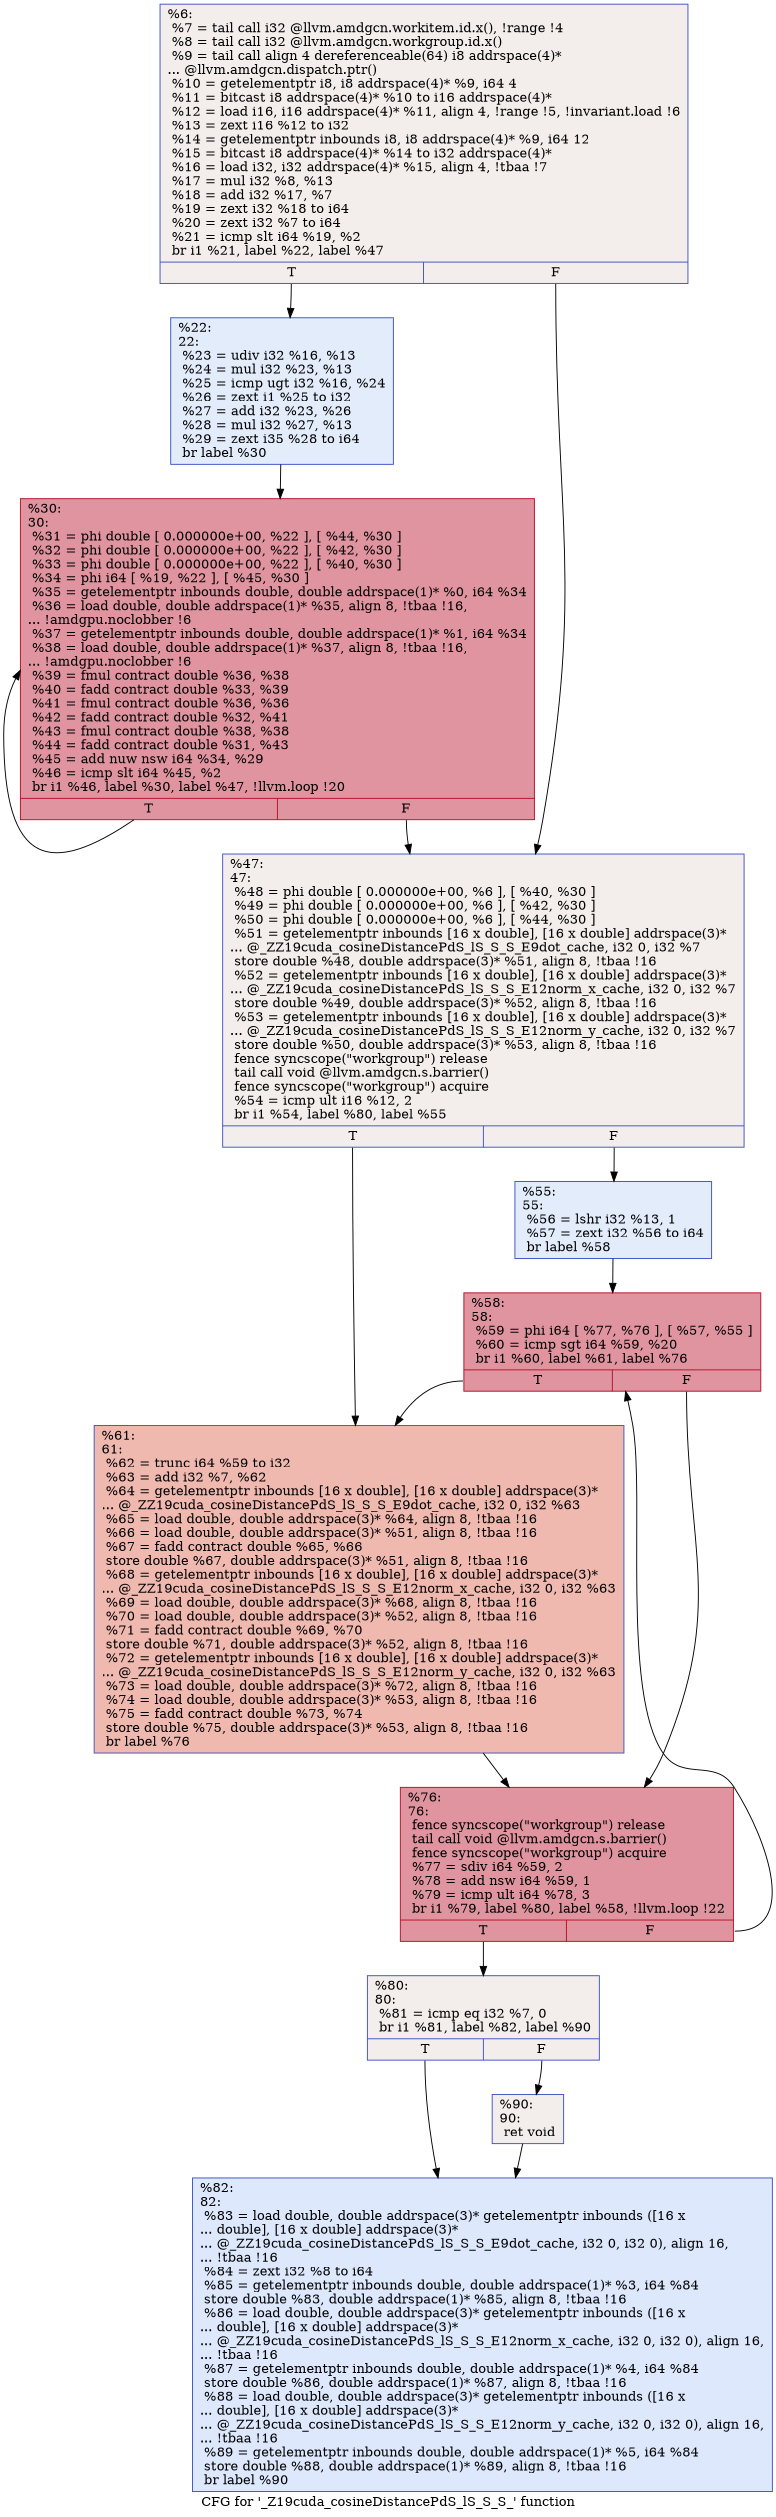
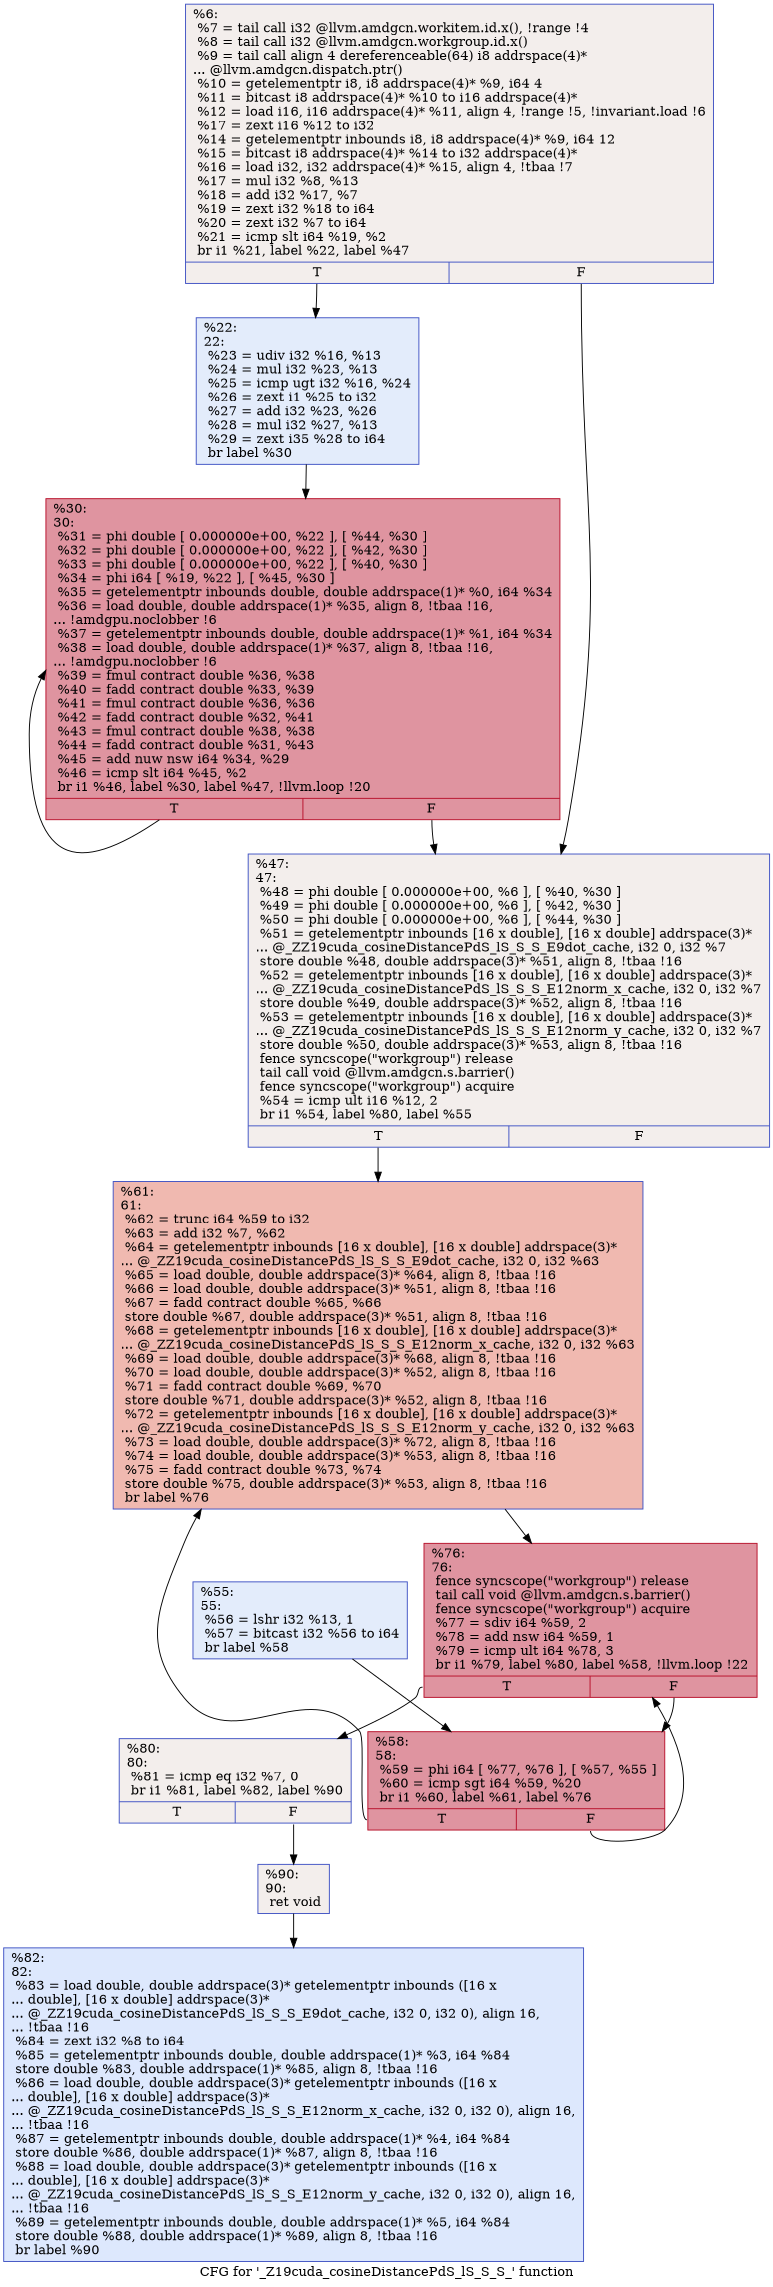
node "%6:": text "%13 = zext i16 %12 to i32" -> "%17 = zext i16 %12 to i32"
edge "%47:" -> "%55:": removed
node "%55:": text "%57 = zext i32 %56 to i64" -> "%57 = bitcast i32 %56 to i64"
edge "%80:" -> "%82:": removed
